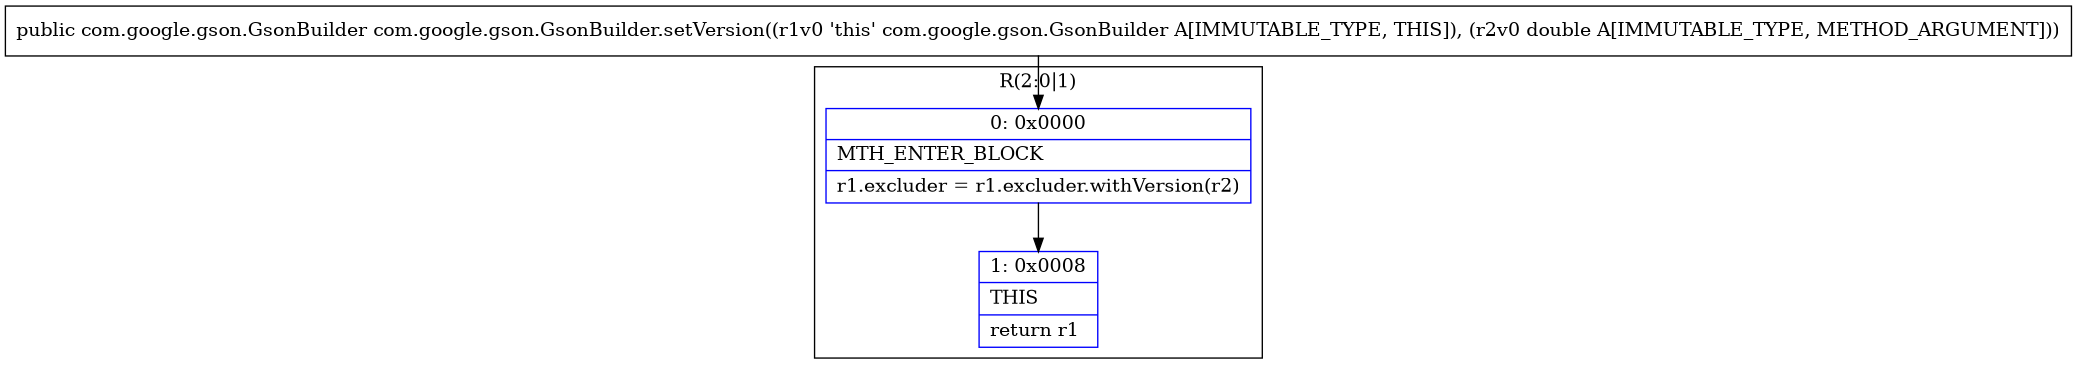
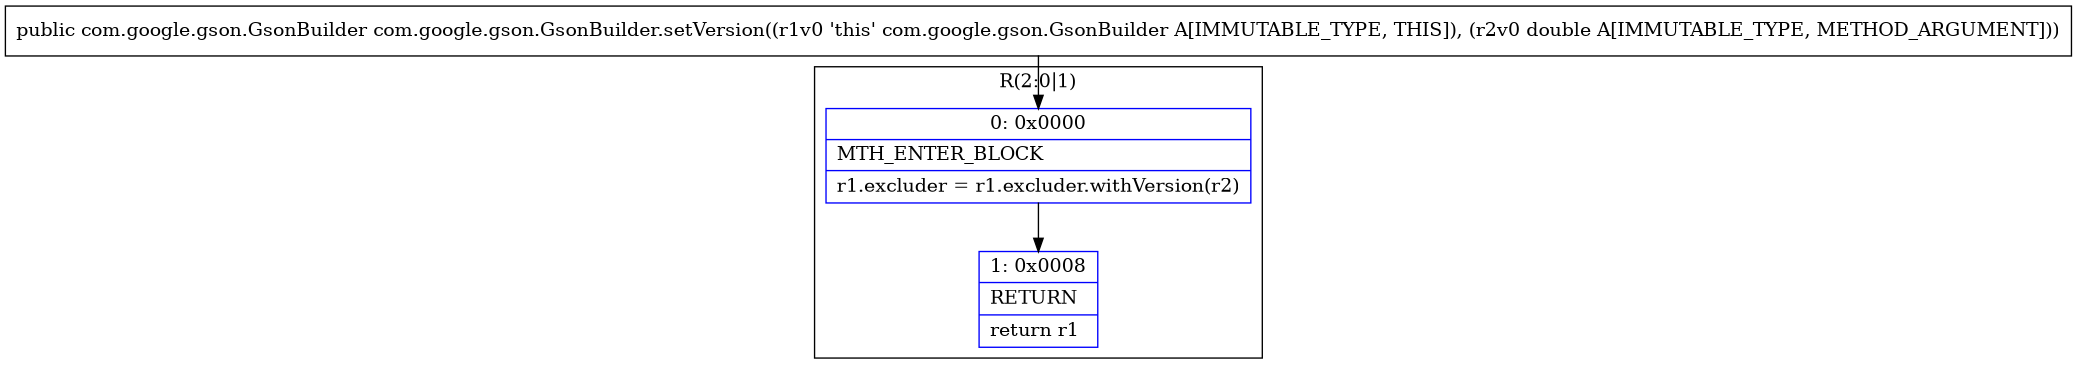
node "1: 0x0008": text "THIS" -> "RETURN"
